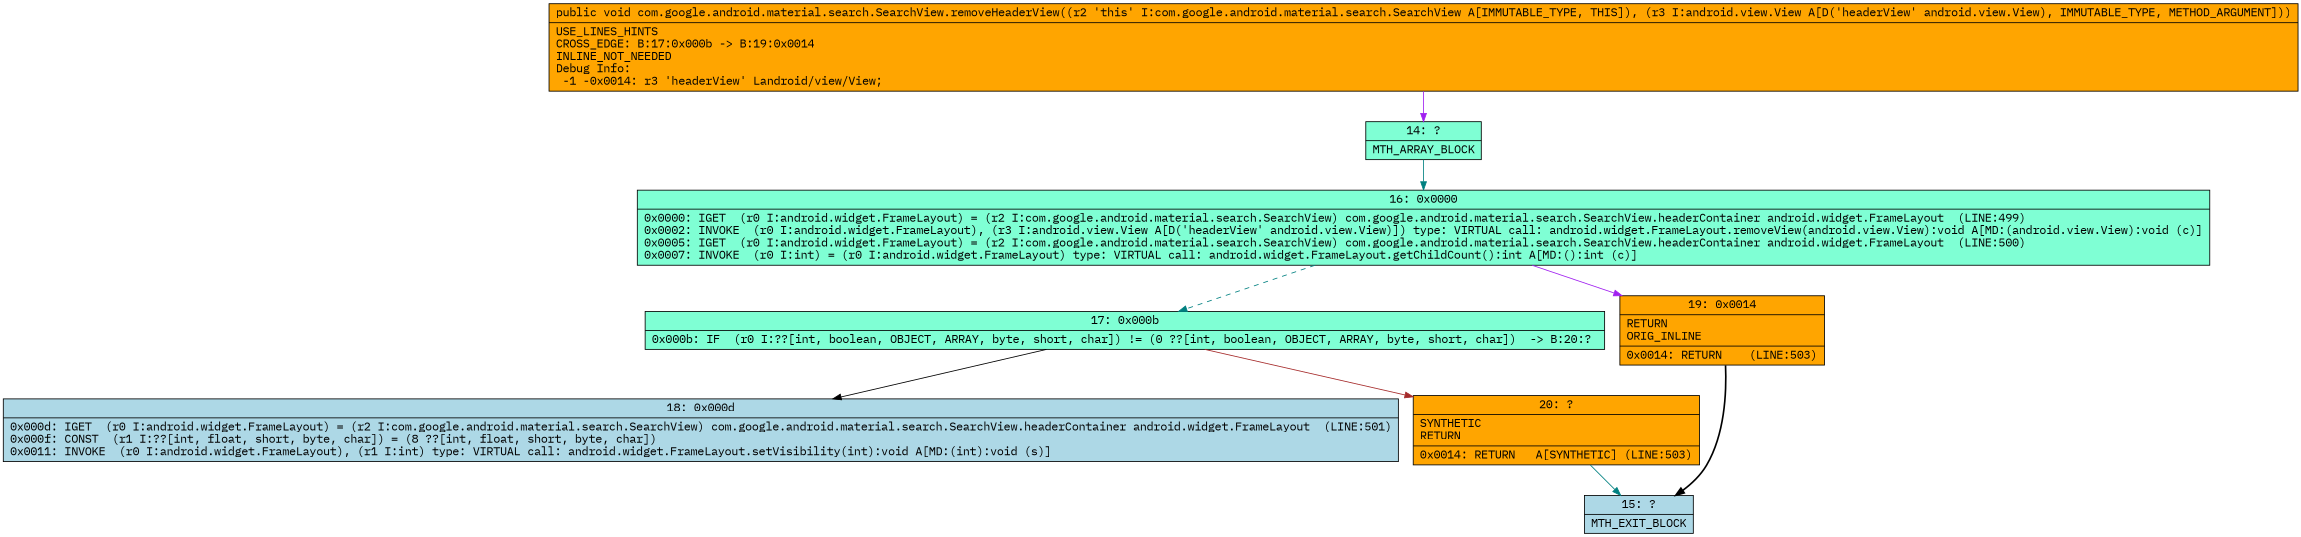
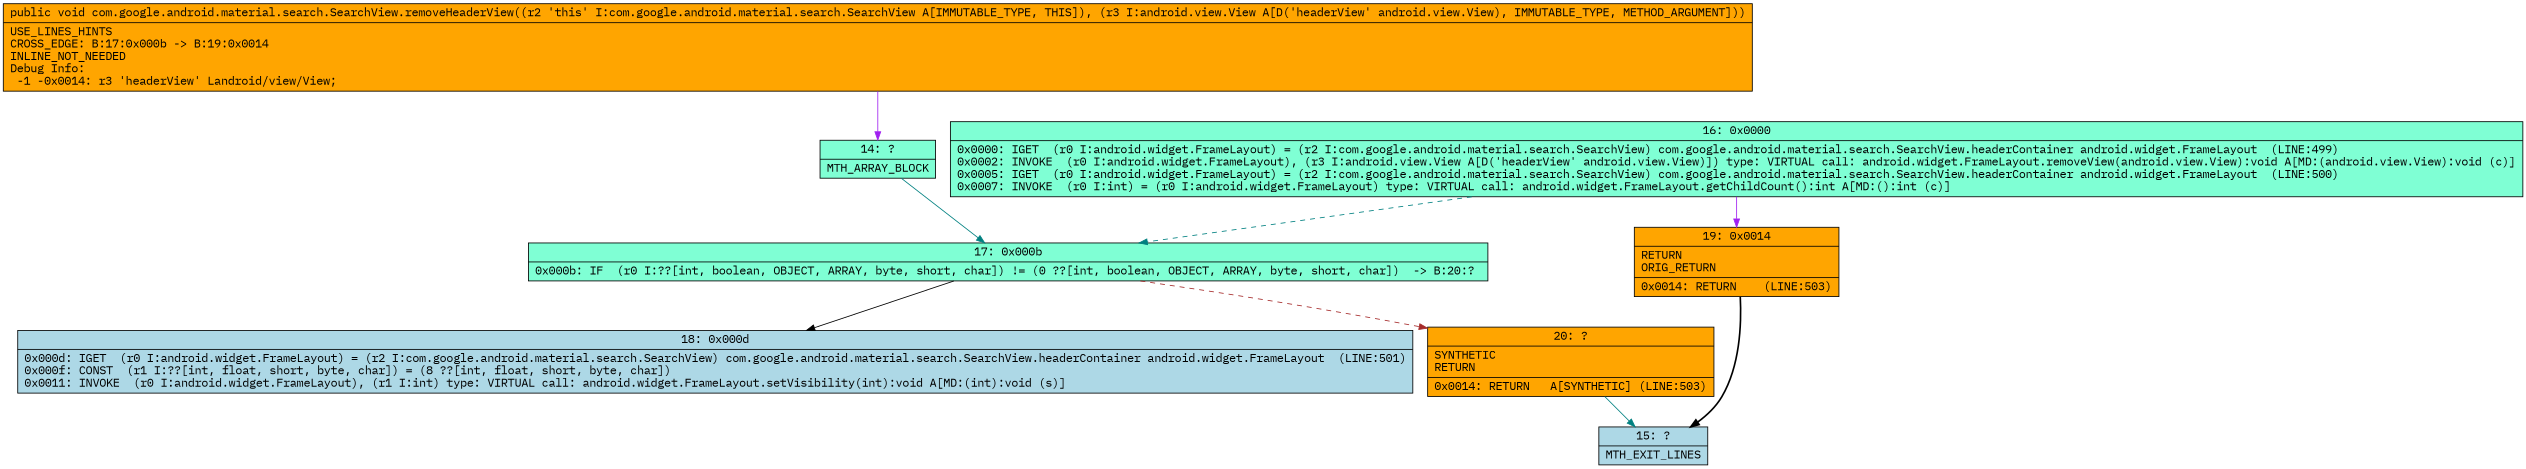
edge "14: ?" -> "16: 0x0000": now "14: ?" -> "17: 0x000b"
node "19: 0x0014": text "ORIG_INLINE" -> "ORIG_RETURN"
edge "17: 0x000b" -> "20: ?": style solid -> dashed
node "15: ?": text "MTH_EXIT_BLOCK" -> "MTH_EXIT_LINES"
